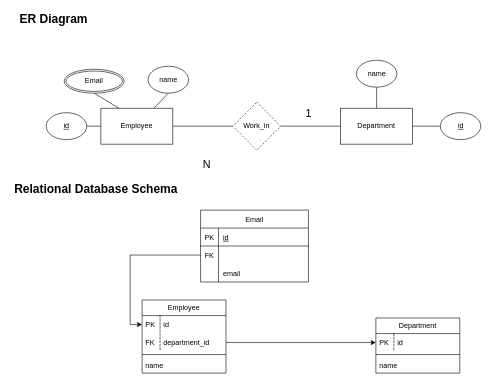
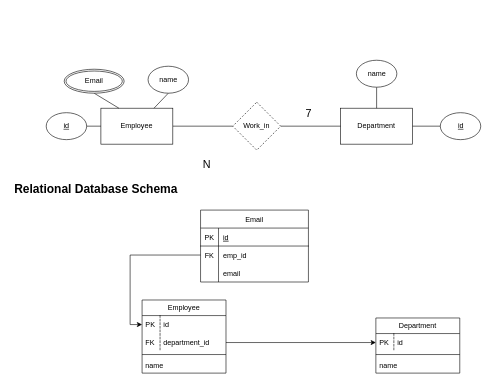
node "ER Diagram": removed
node "1": label "1" -> "7"
node "emp_id": added
